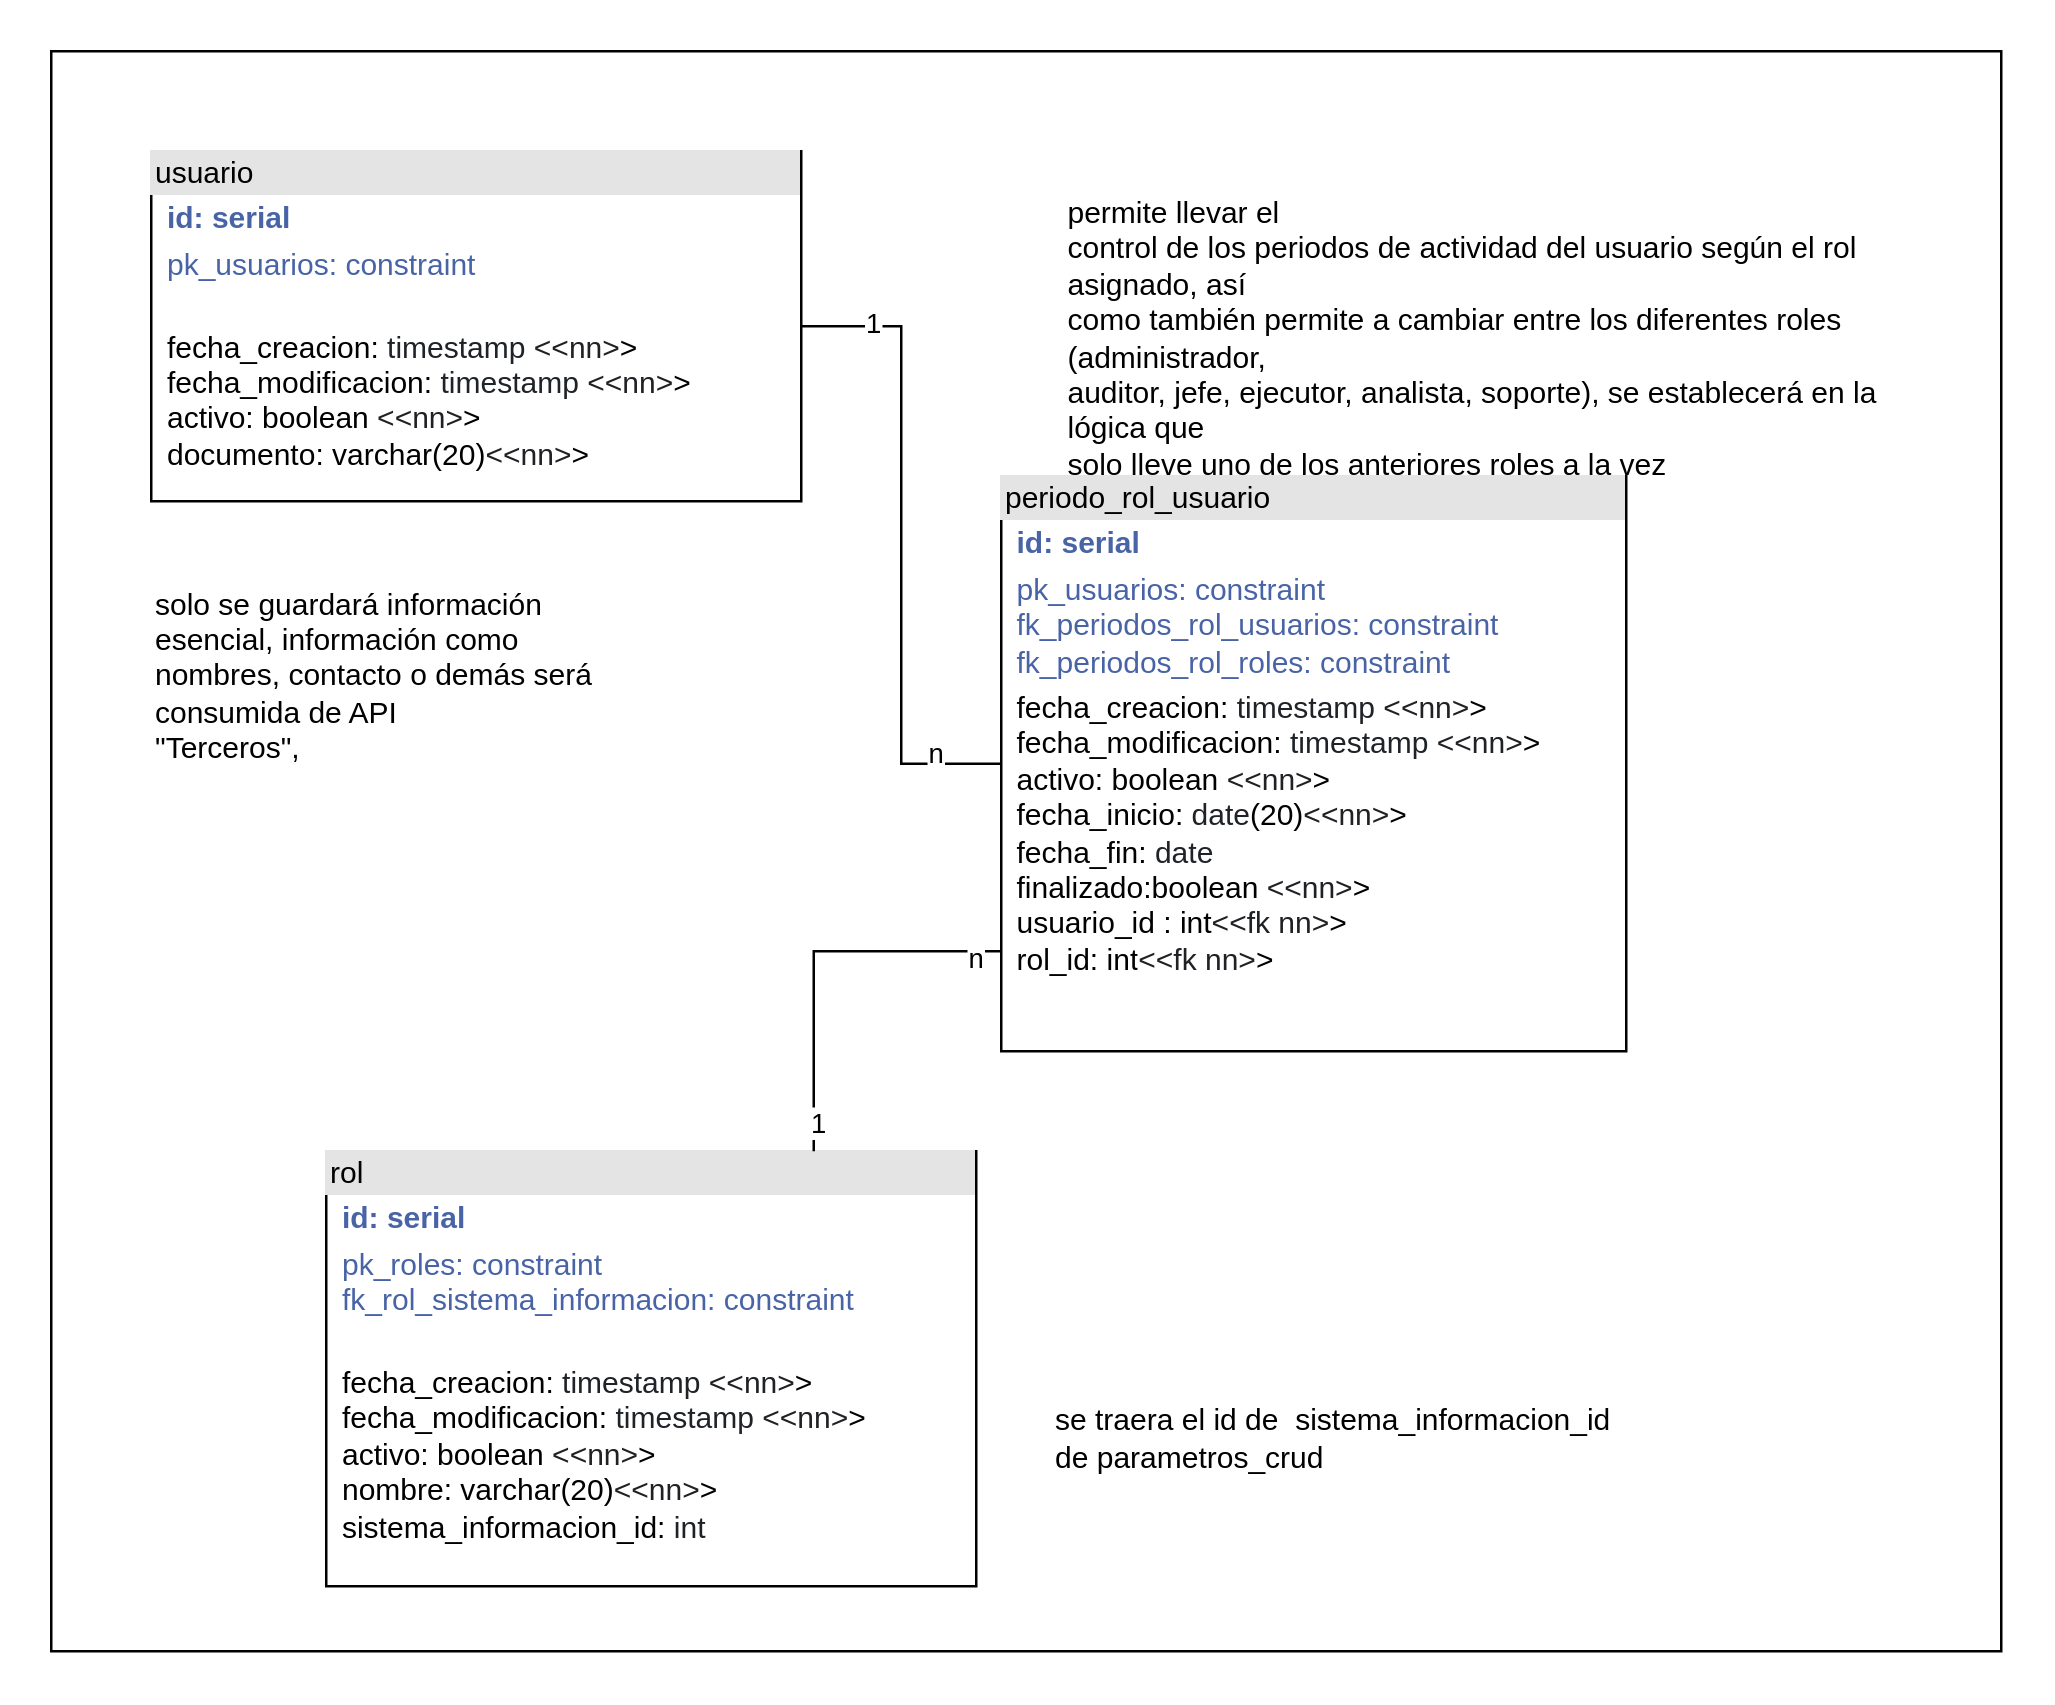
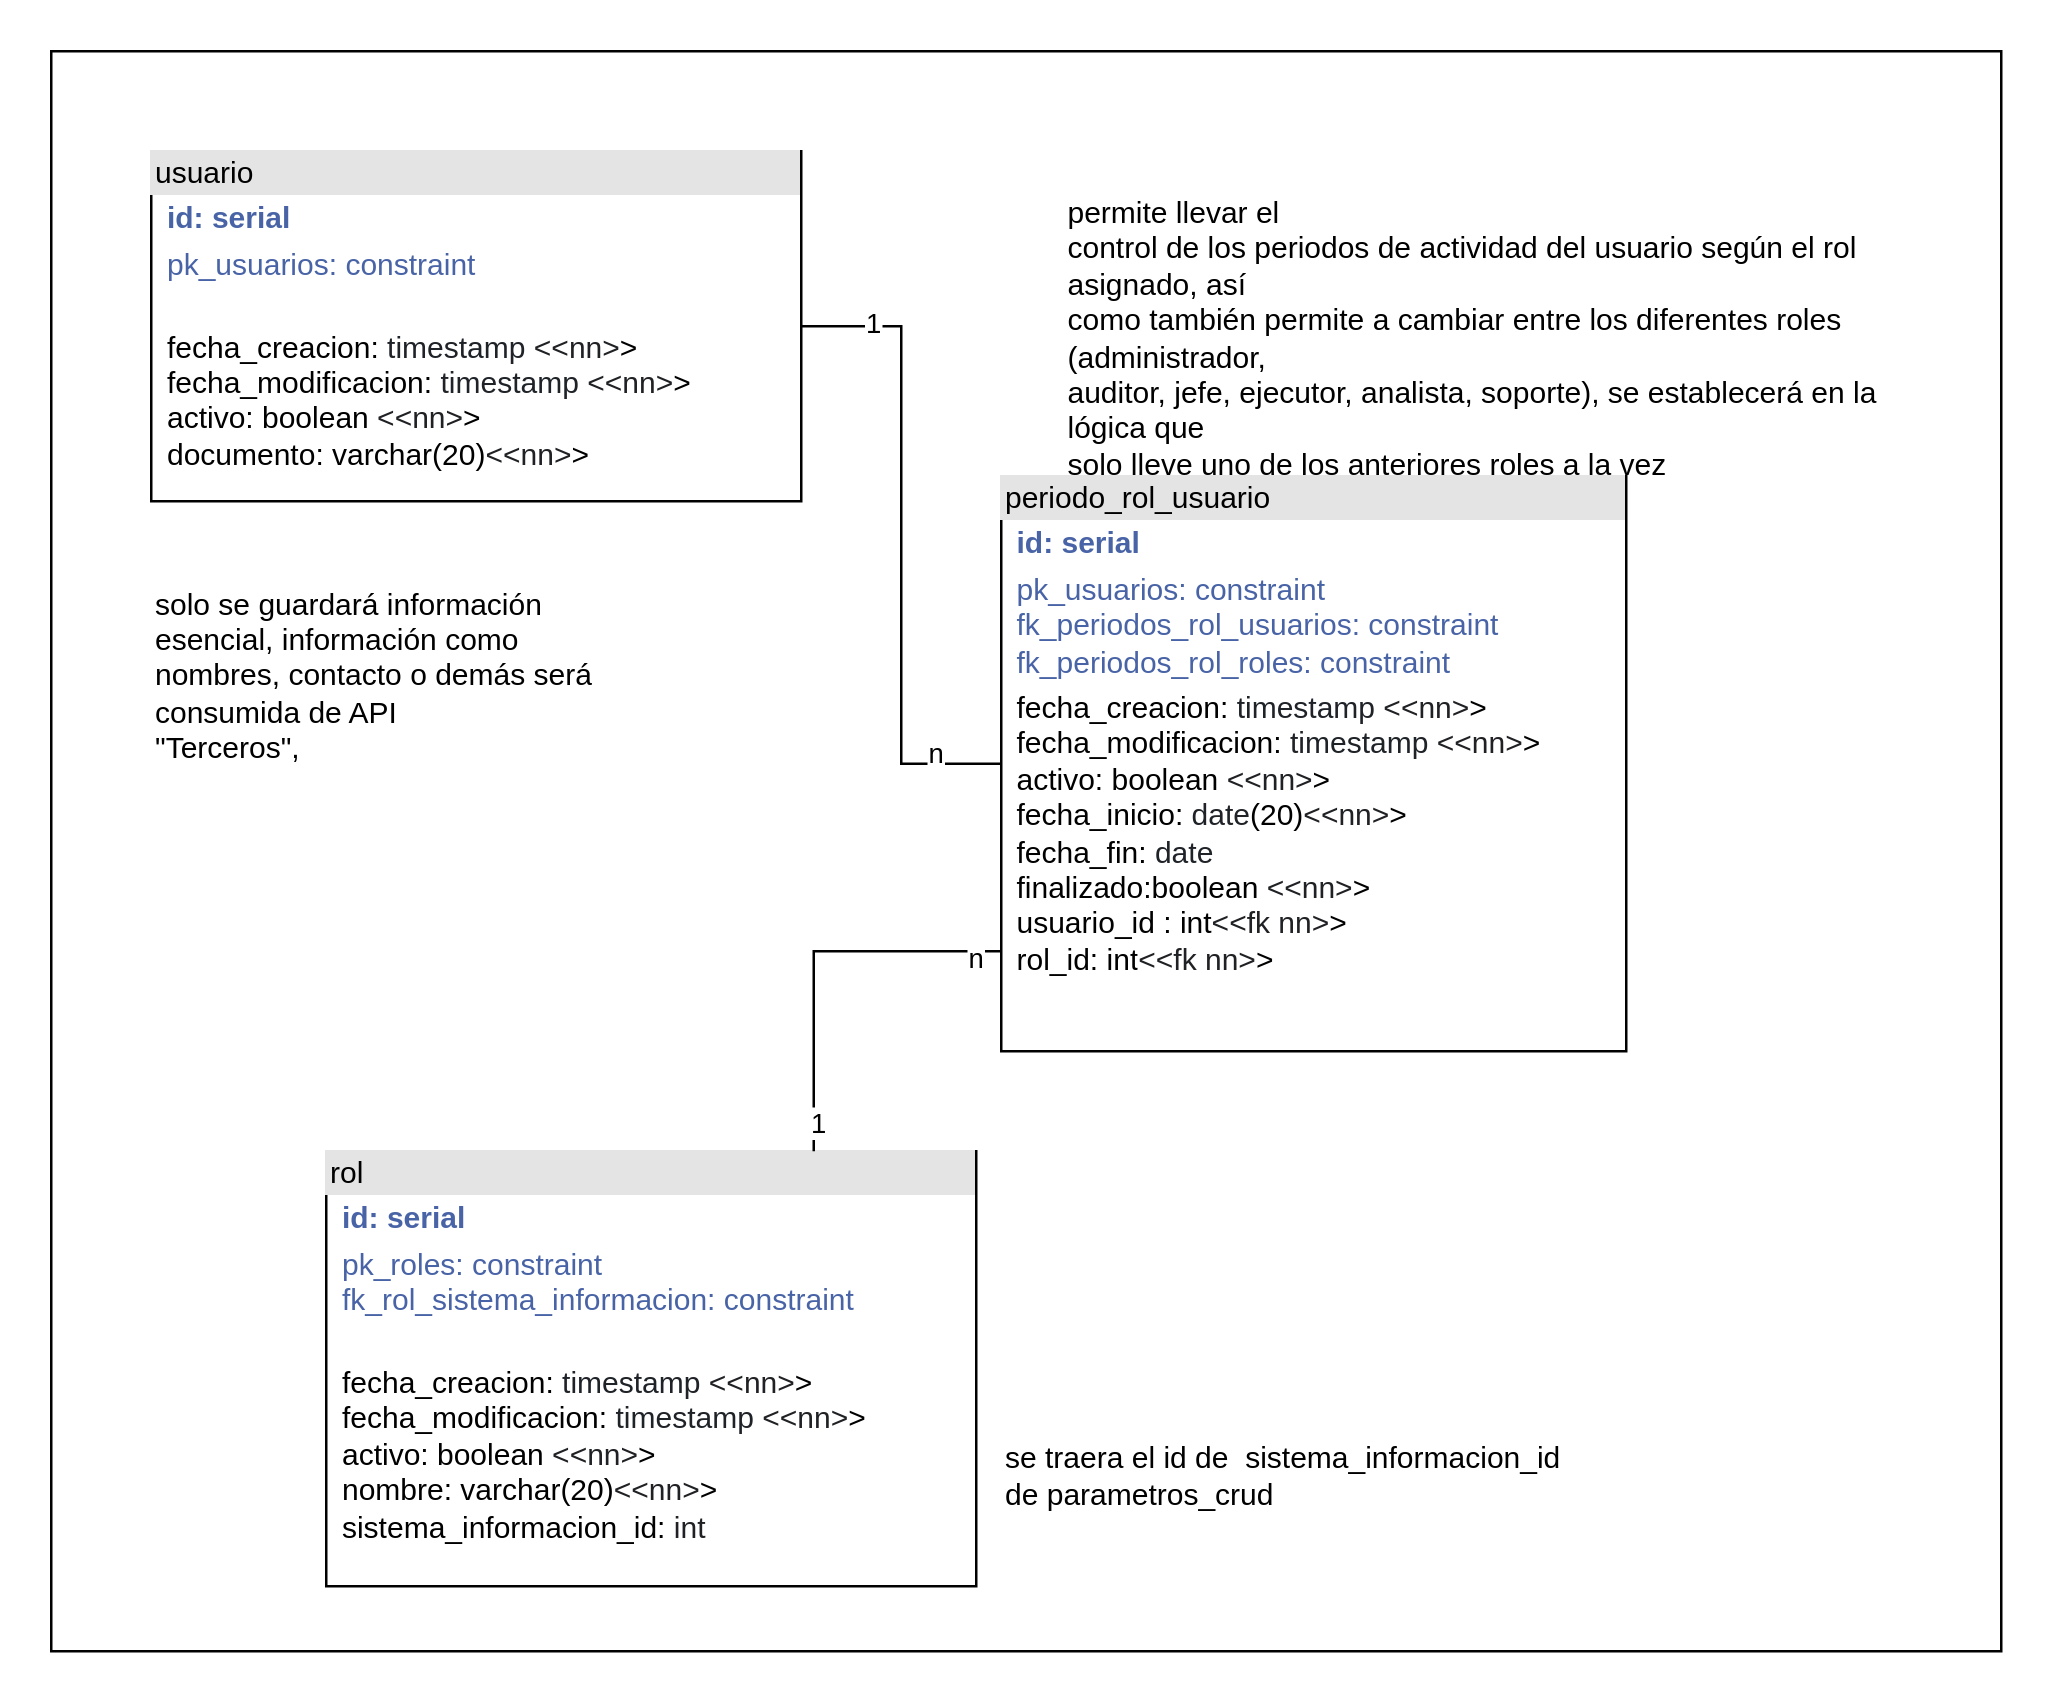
node "se traera el id de sistema_informacion_id de parametros_crud": moved (1343, 1439) -> (1293, 1476)
